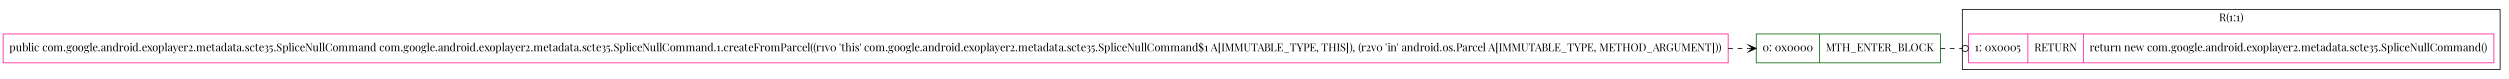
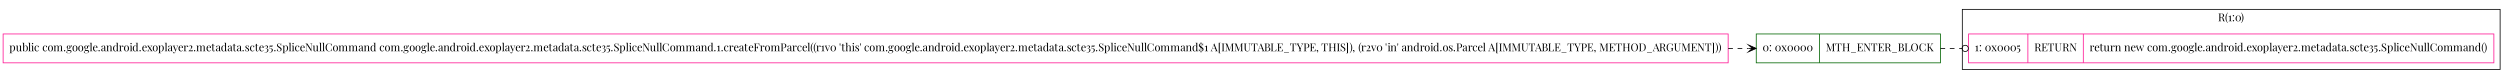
cluster "R(1:1)": label "R(1:1)" -> "R(1:0)"
